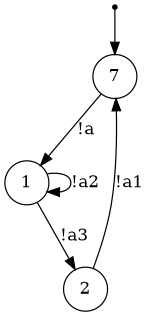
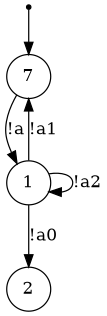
edge "2" -> "7": now "1" -> "7"
edge "1" -> "2": label "!a3" -> "!a0"
